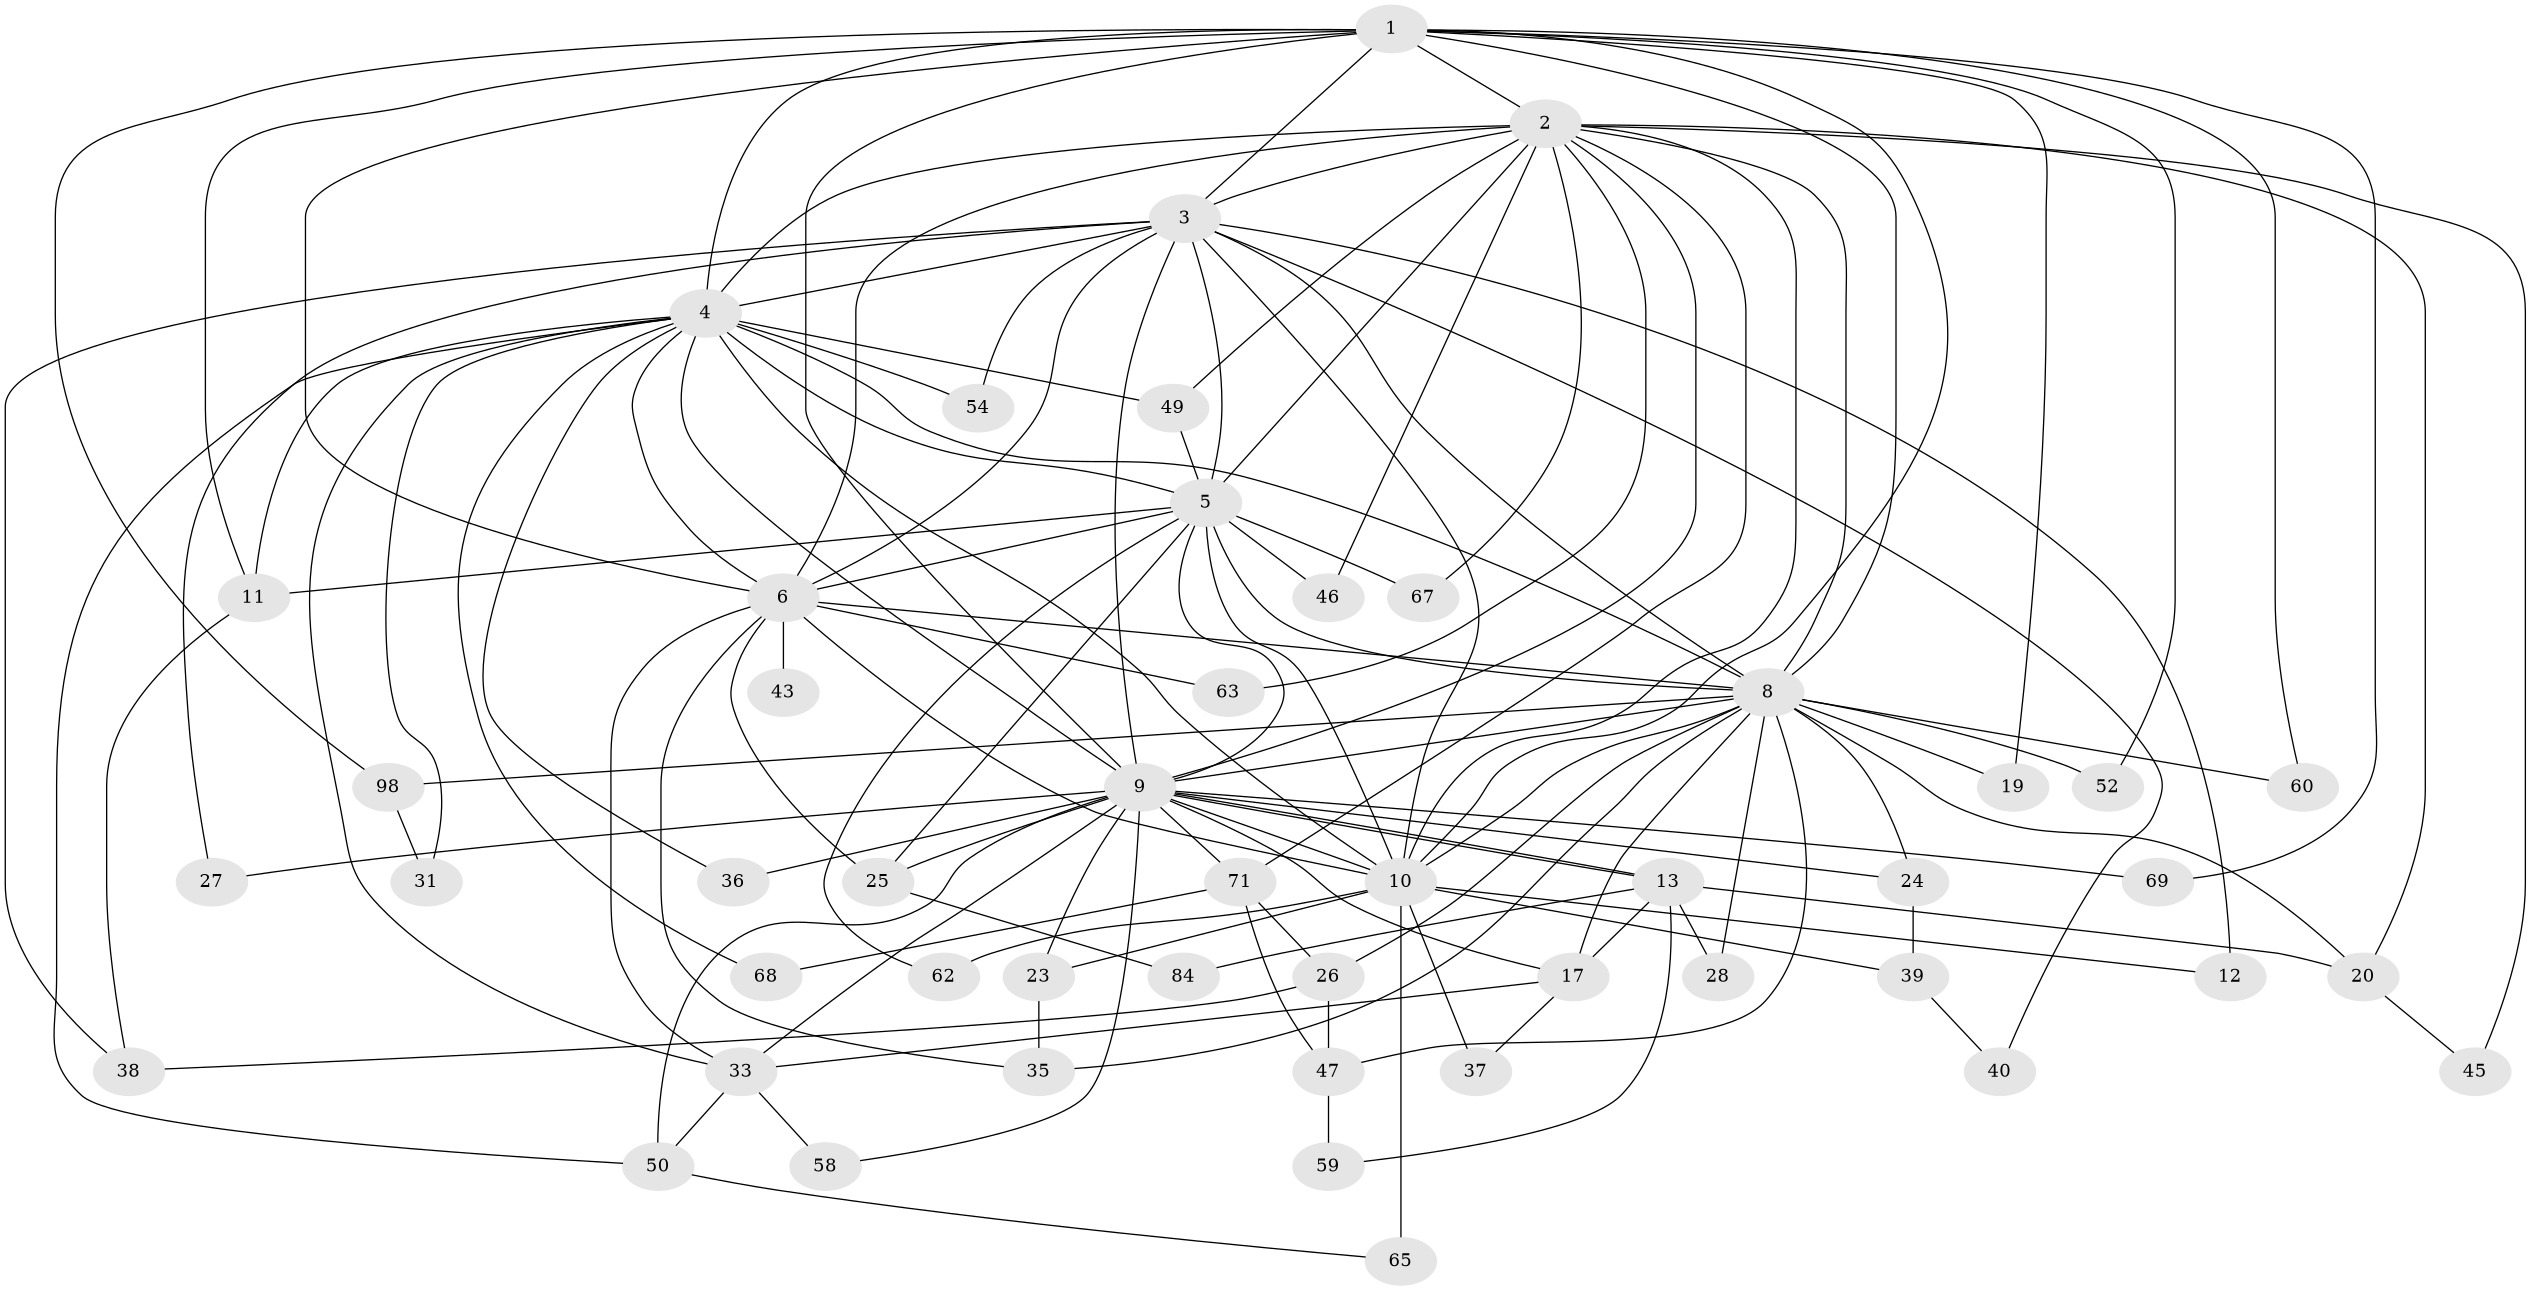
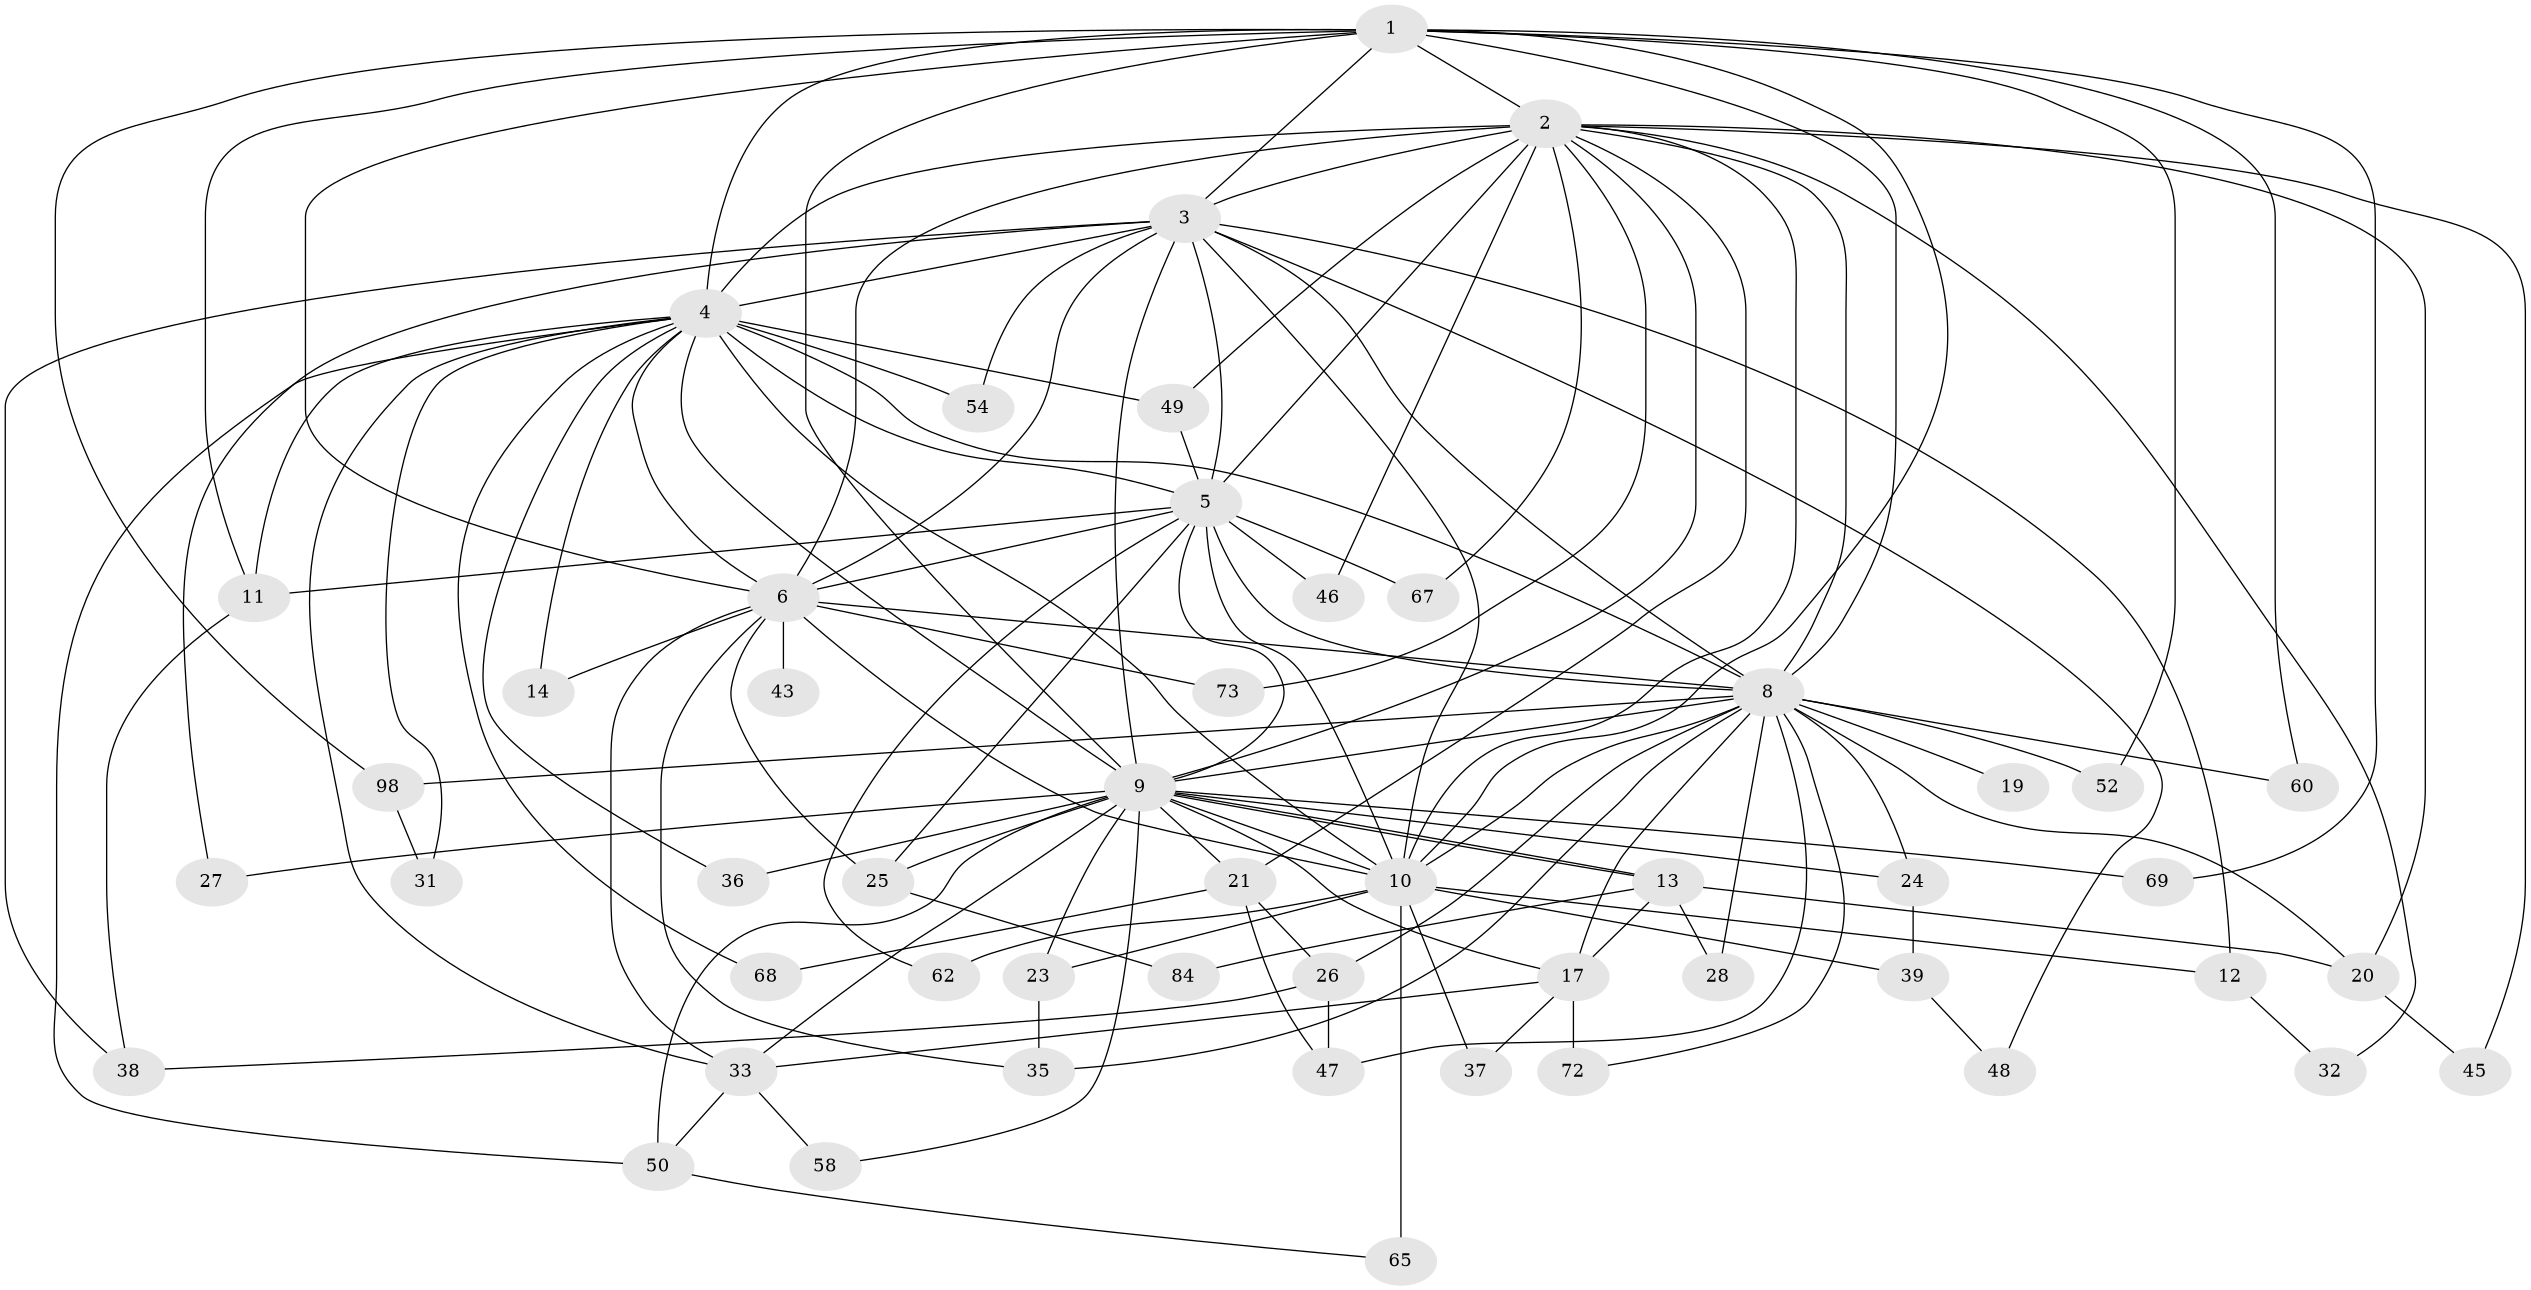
edge "1" -- "19": removed
node "14": added
node "63": label "63" -> "73"
node "71": label "71" -> "21"
node "72": added
node "40": label "40" -> "48"
node "32": added
node "59": removed
